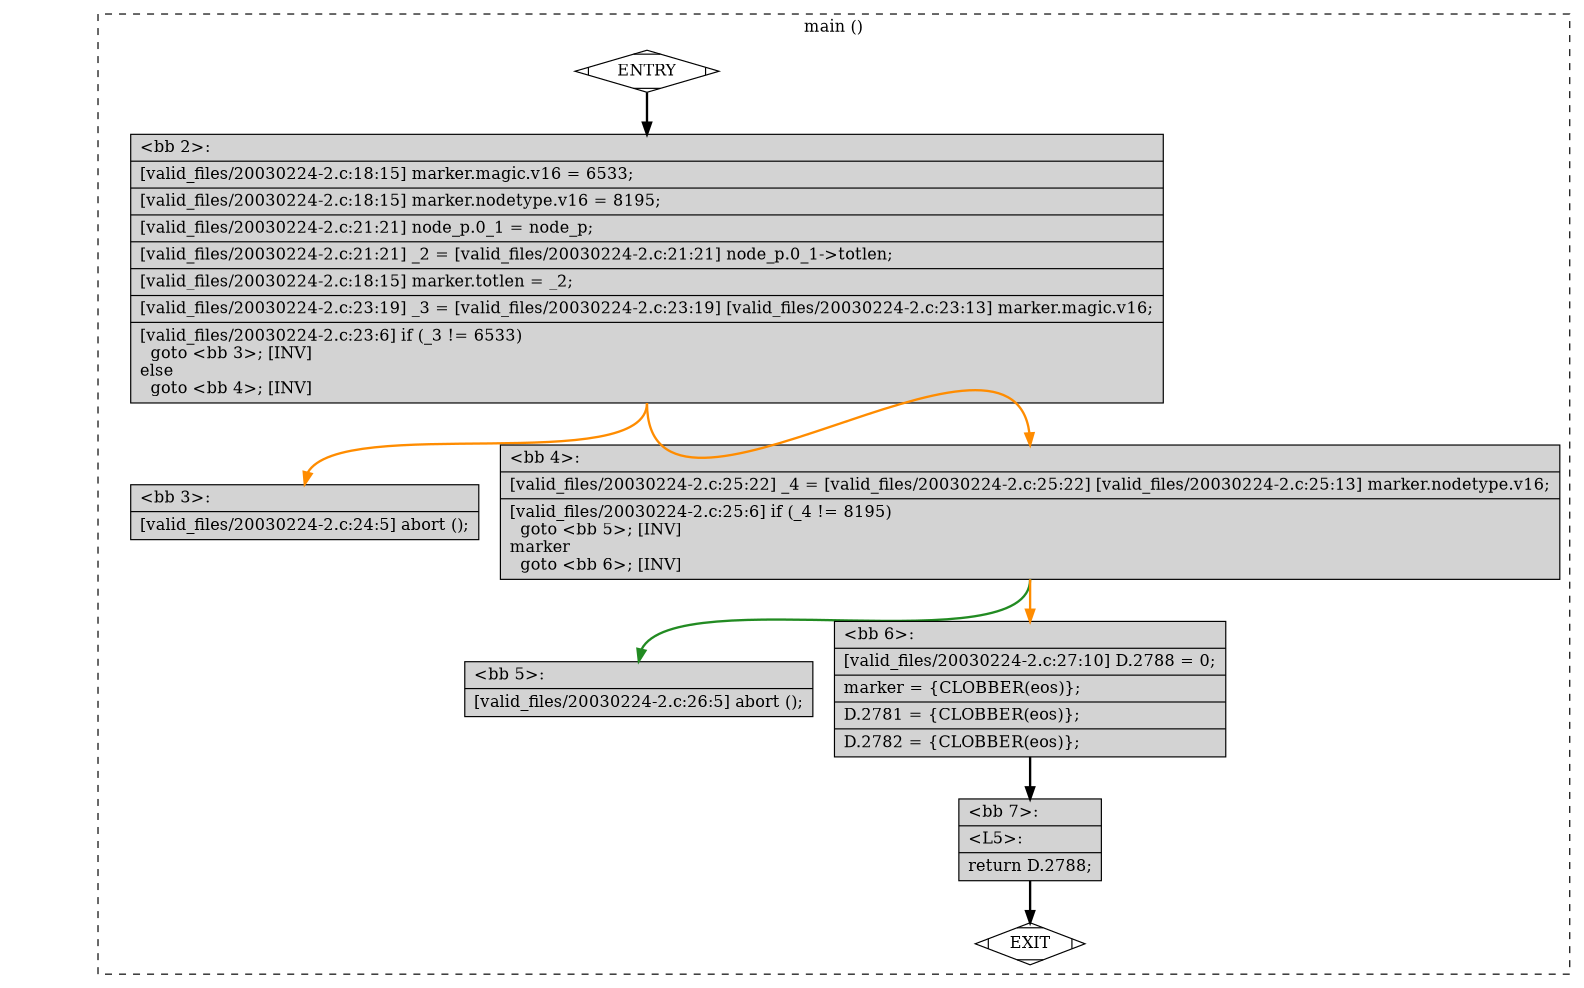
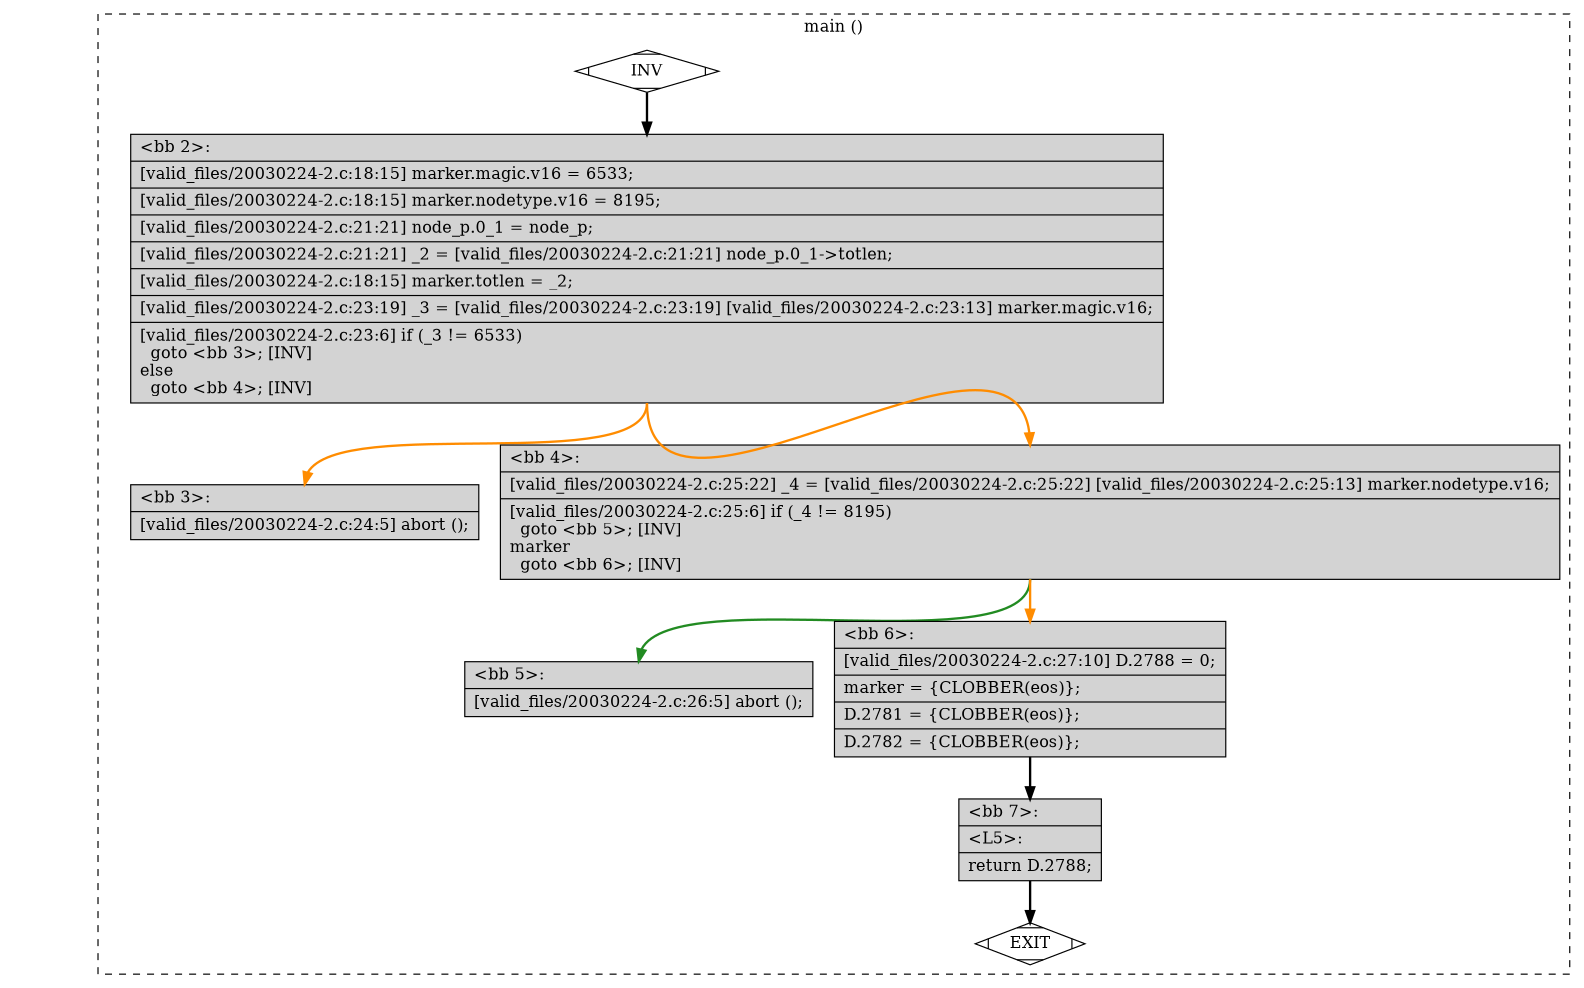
node "ENTRY": label "ENTRY" -> "INV"
